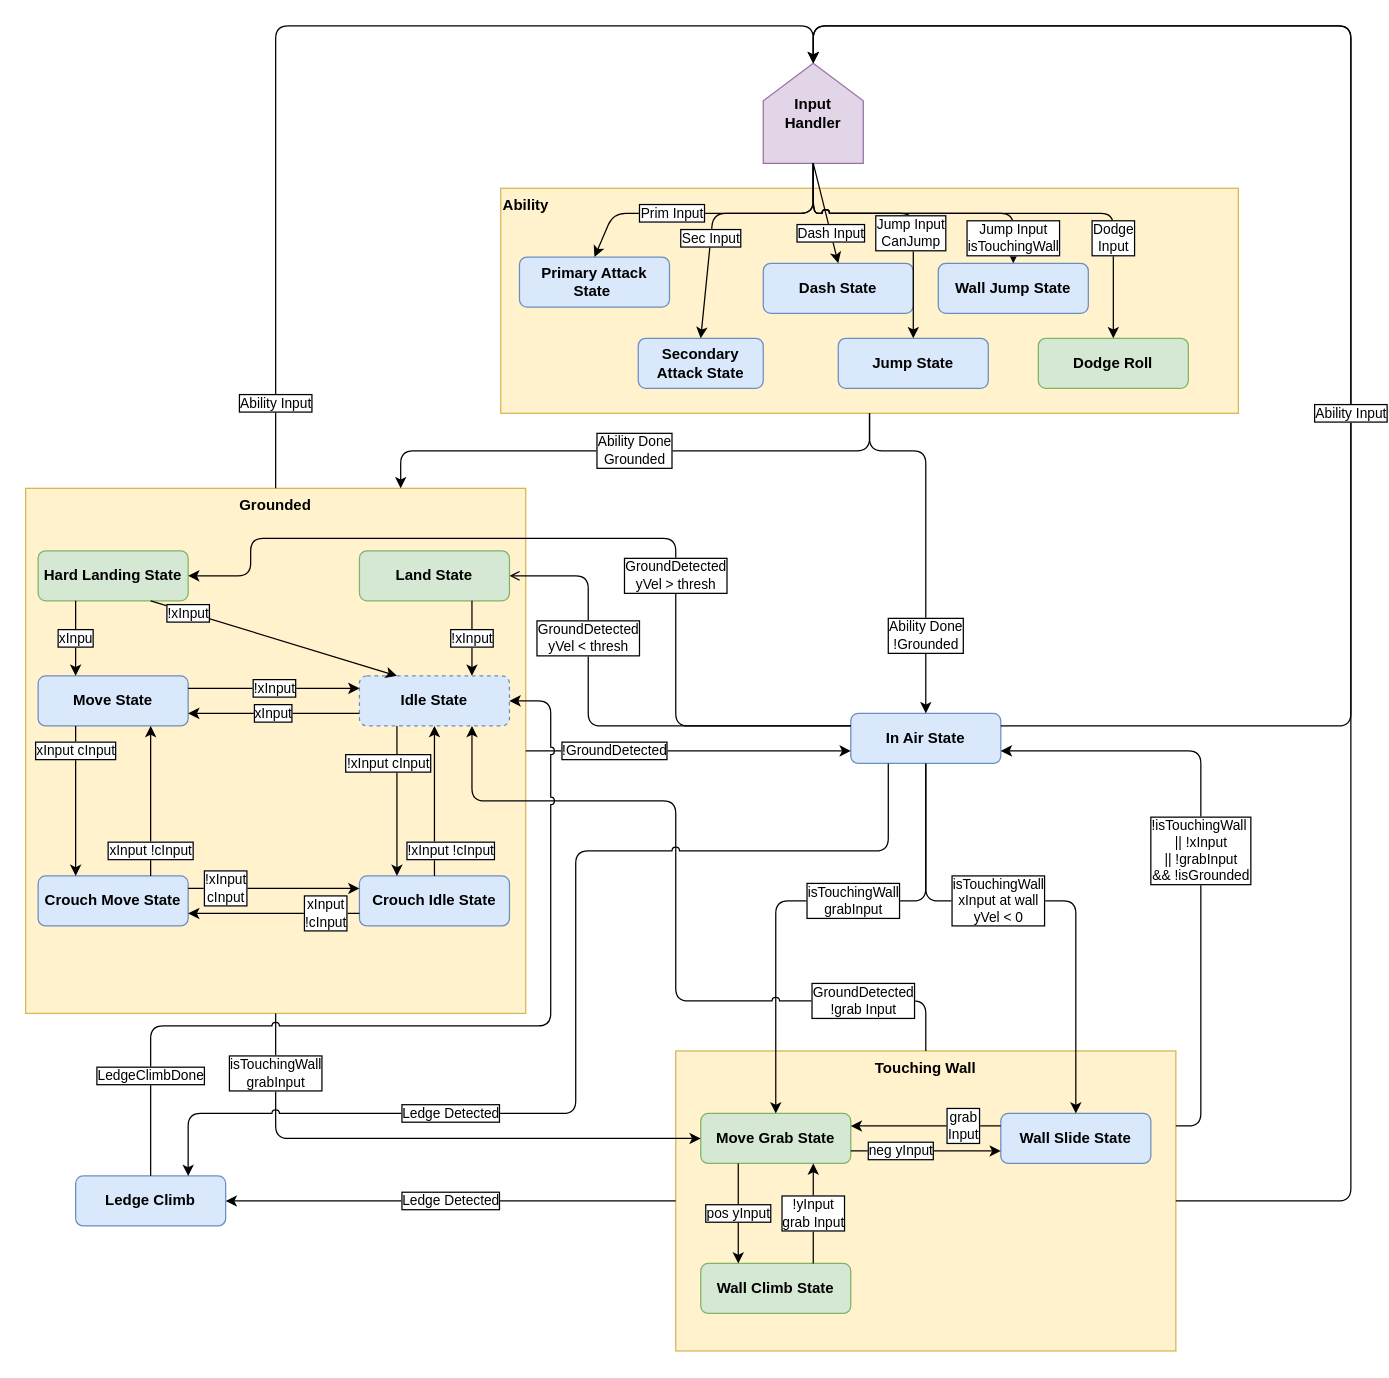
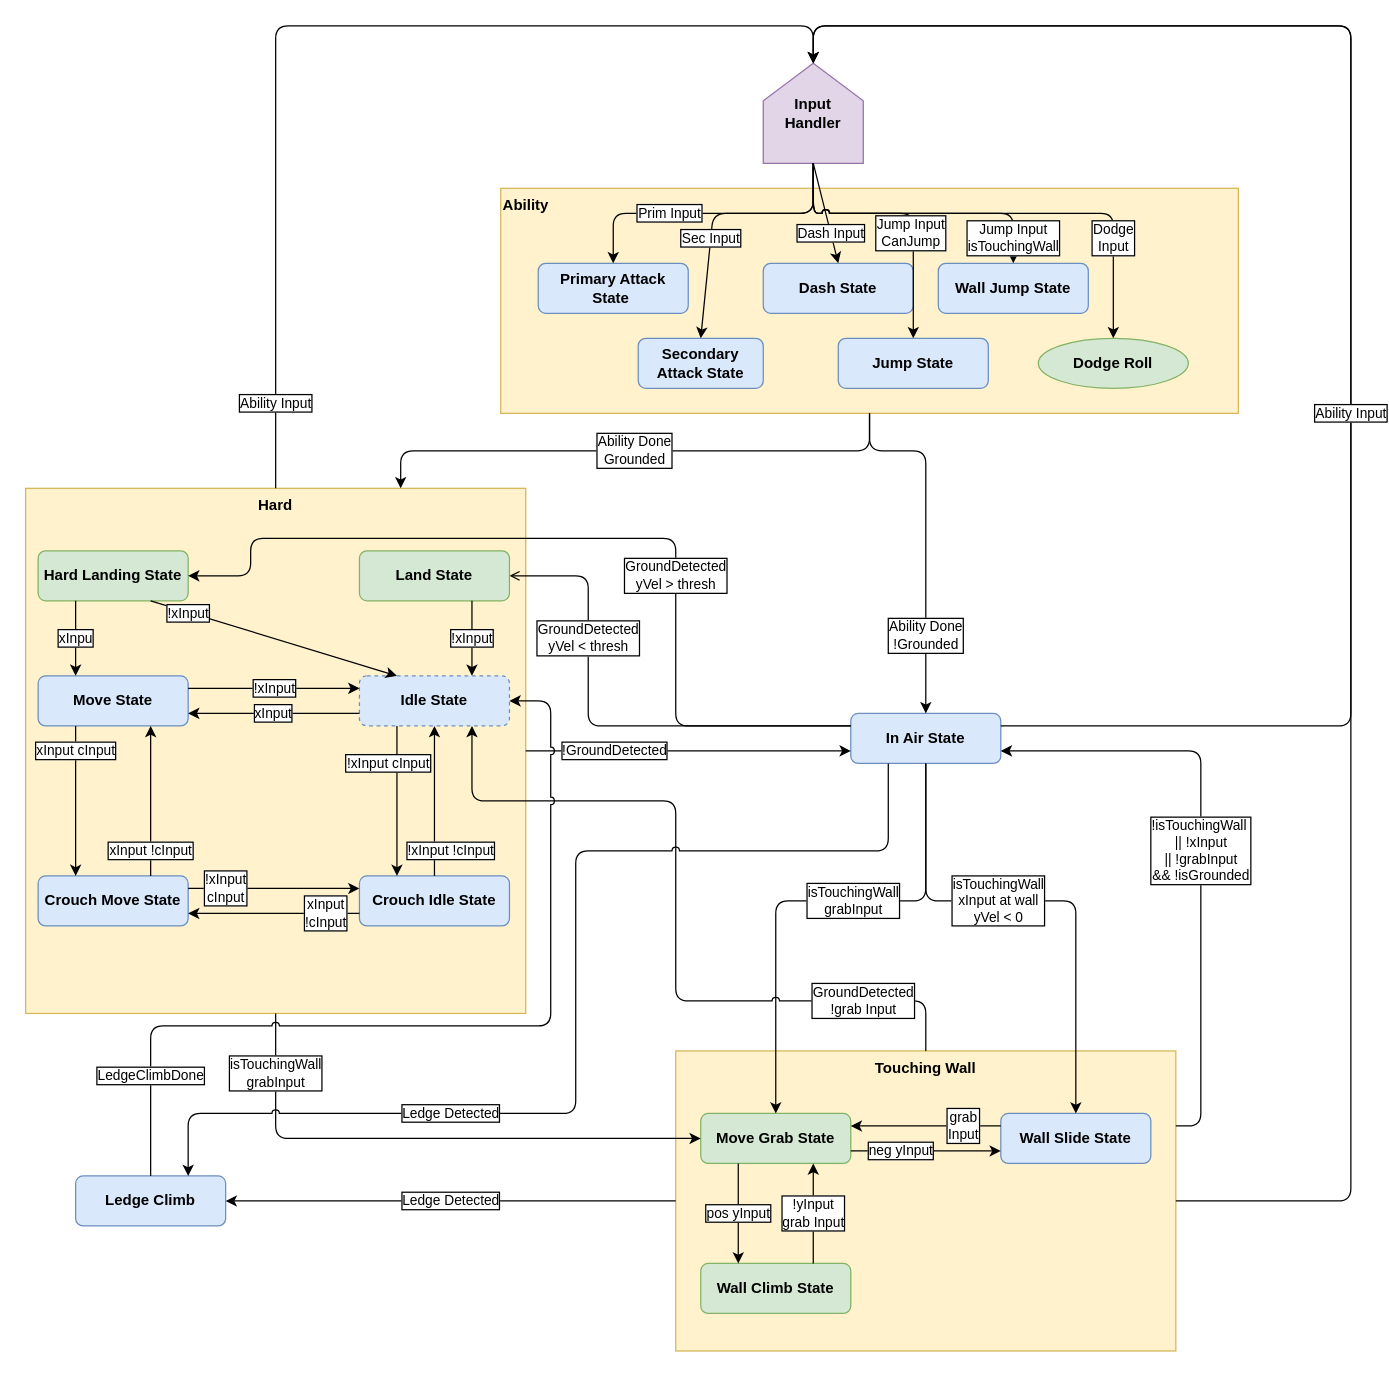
node "Primary Attack State": moved (594, 282) -> (613, 288)
node "Dodge Roll": shape rounded rectangle -> ellipse
node "Grounded": label "Grounded" -> "Hard"
